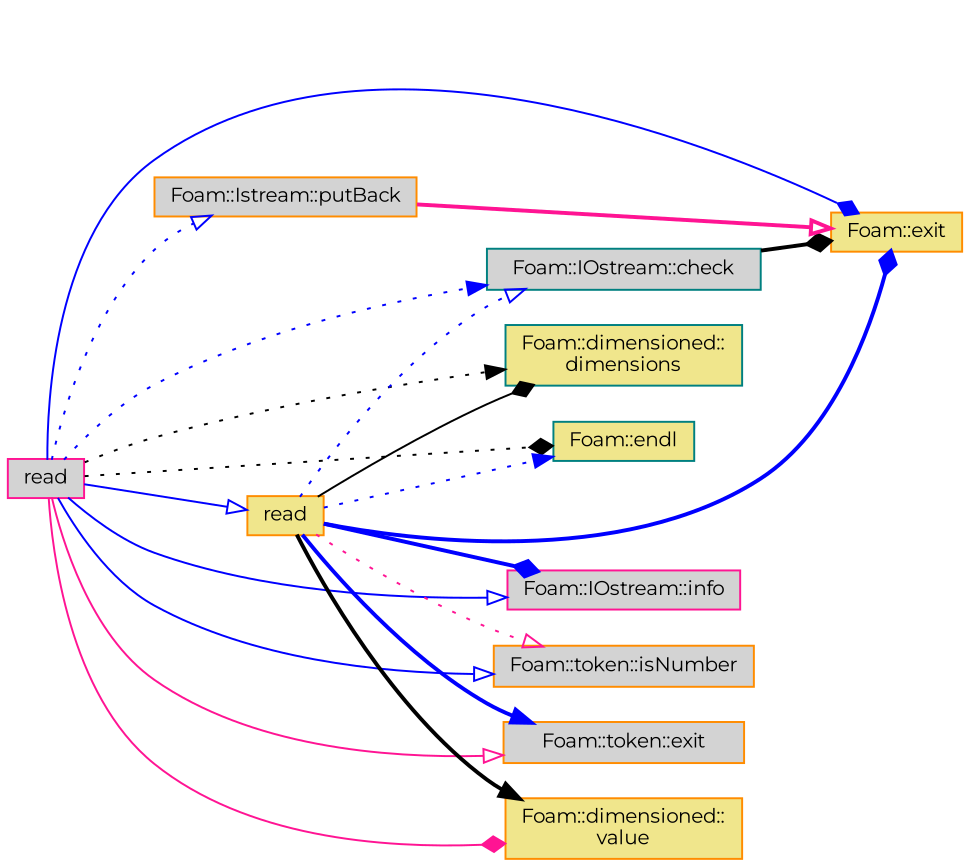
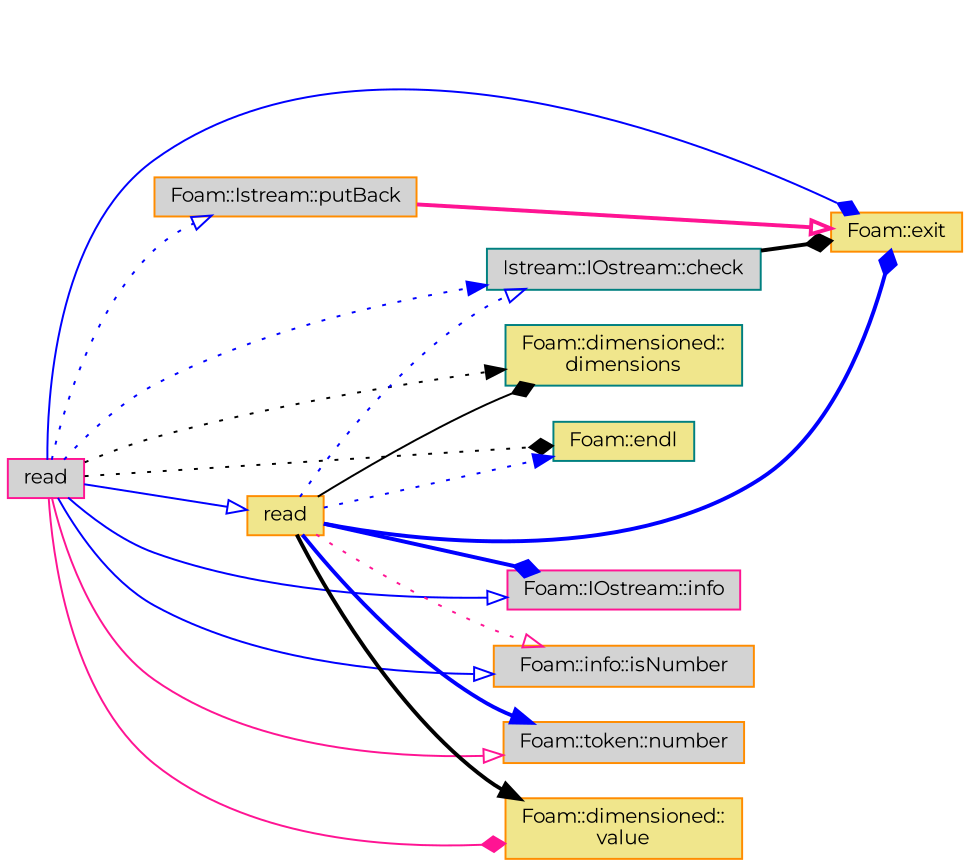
node "Foam::IOstream::check": label "Foam::IOstream::check" -> "Istream::IOstream::check"
node "Foam::token::isNumber": label "Foam::token::isNumber" -> "Foam::info::isNumber"
node "Foam::token::exit": label "Foam::token::exit" -> "Foam::token::number"
